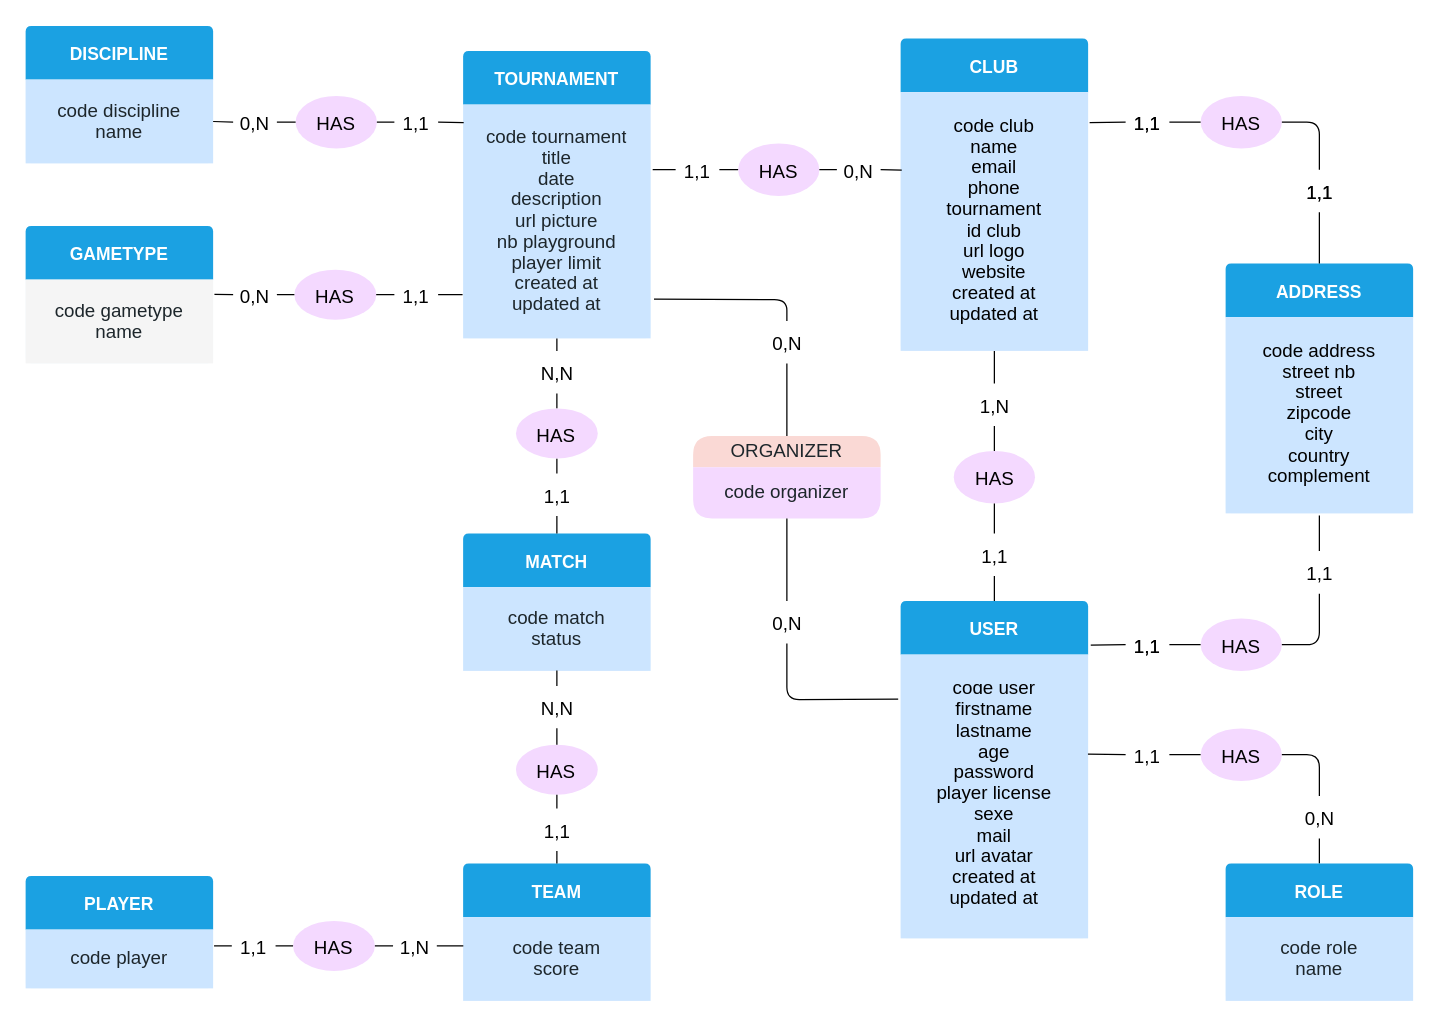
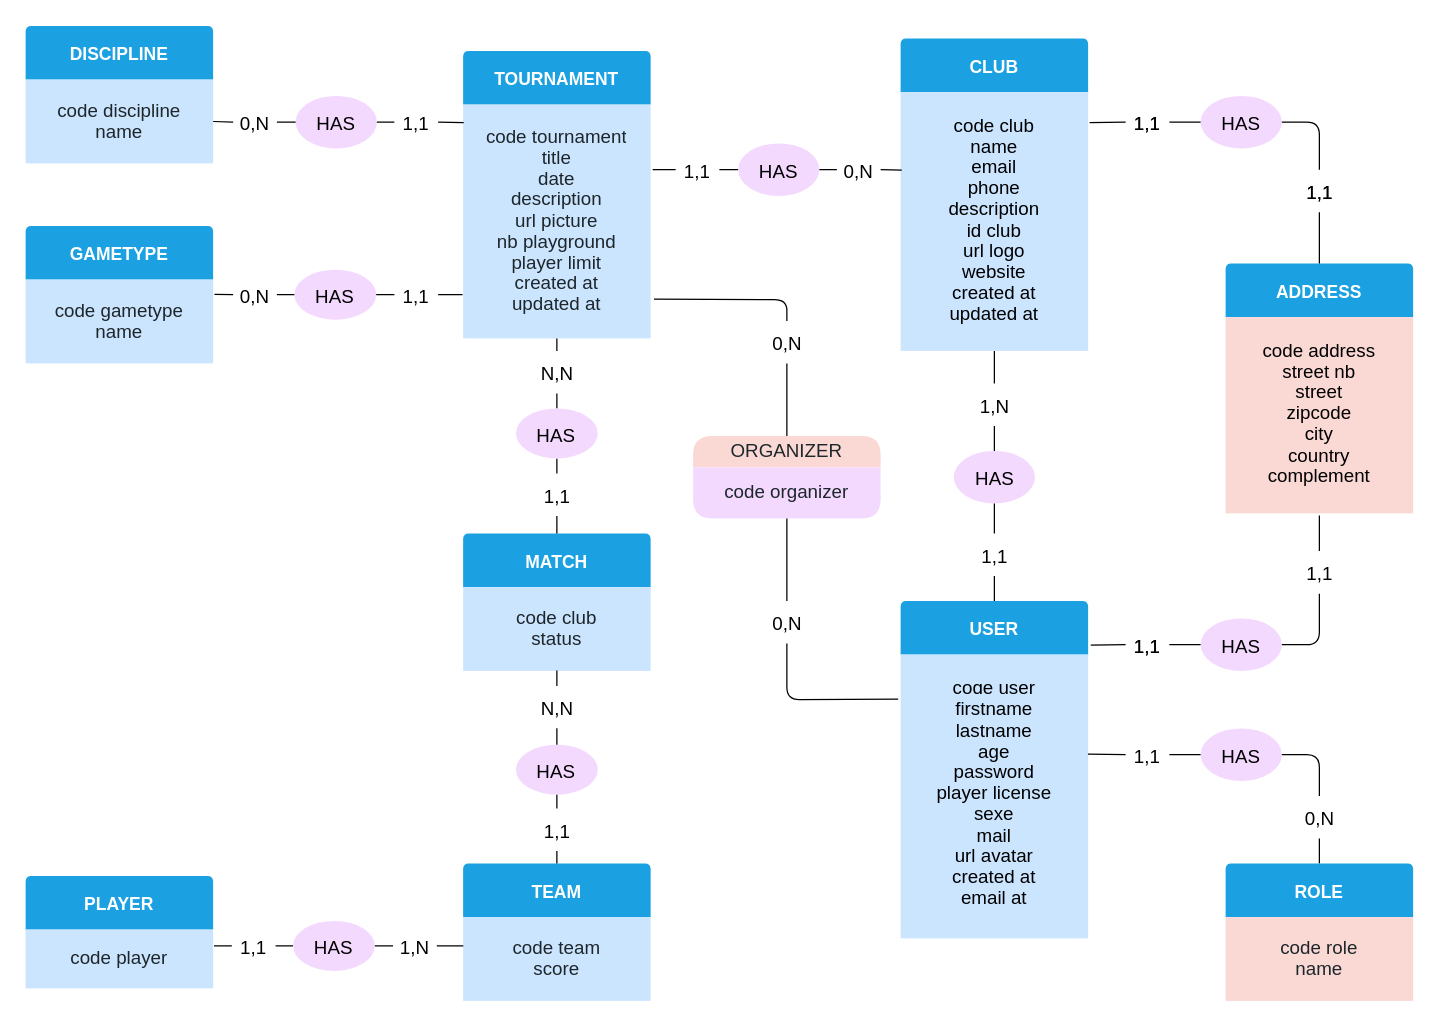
node "code club name email phone tournament id club url logo website created at updated at": label "code club name email phone tournament id club url logo website created at updated at" -> "code club name email phone description id club url logo website created at updated at"
node "code gametype name": fillcolor #f5f5f5 -> #cce5ff
node "code address street nb street zipcode city country complement": fillcolor #cce5ff -> #fad9d5
node "code match status": label "code match status" -> "code club status"
node "code user firstname lastname age password player license sexe mail url avatar created at updated at": label "code user firstname lastname age password player license sexe mail url avatar created at updated at" -> "code user firstname lastname age password player license sexe mail url avatar created at email at"
node "code role name": fillcolor #cce5ff -> #fad9d5
